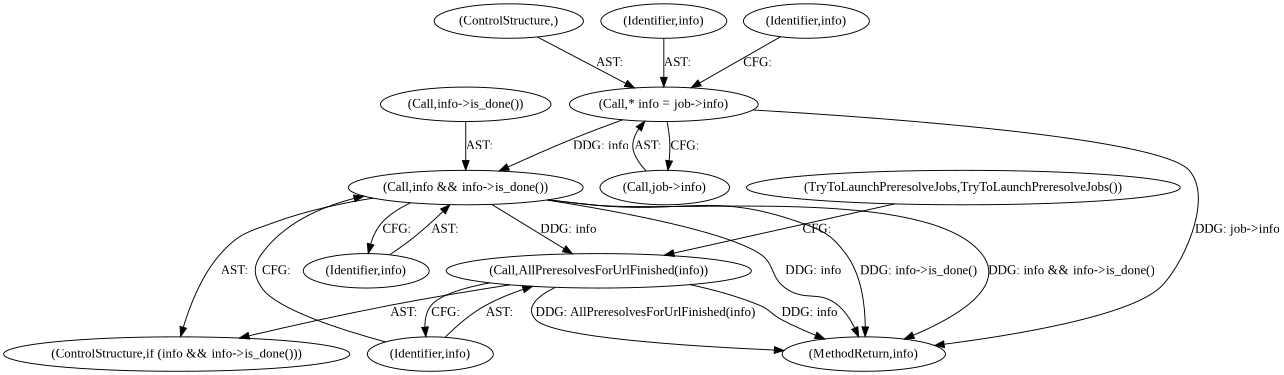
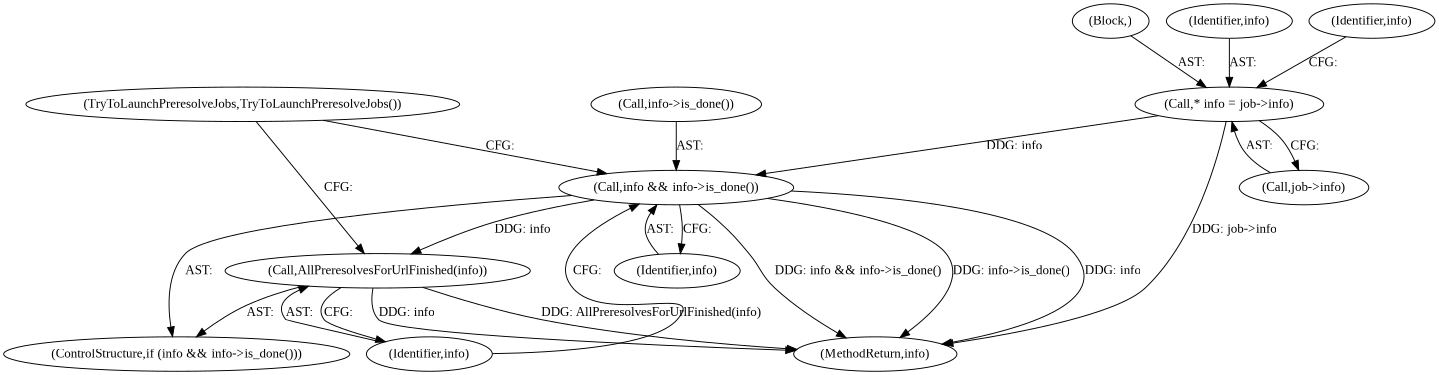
node "(ControlStructure,)": label "(ControlStructure,)" -> "(Block,)"
edge "(TryToLaunchPreresolveJobs,TryToLaunchPreresolveJobs())" -> "(Call,info && info->is_done())": added, label "CFG:"
